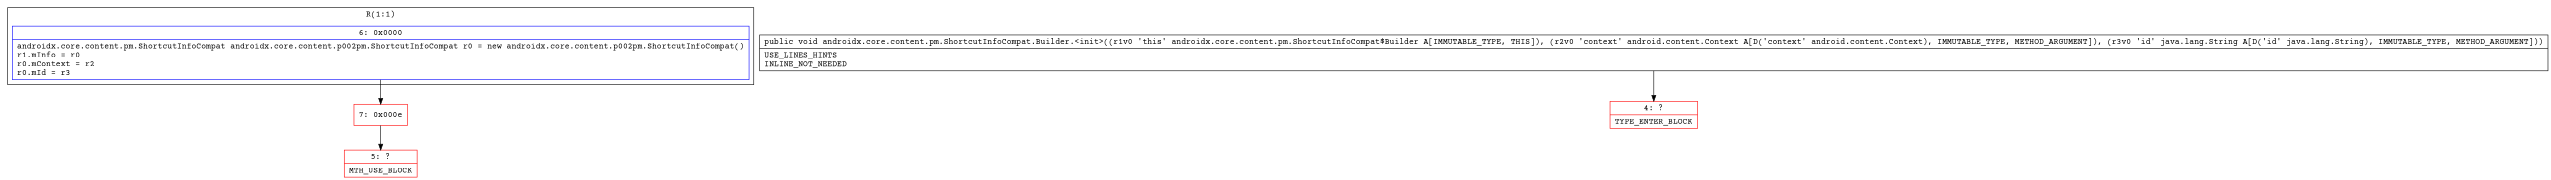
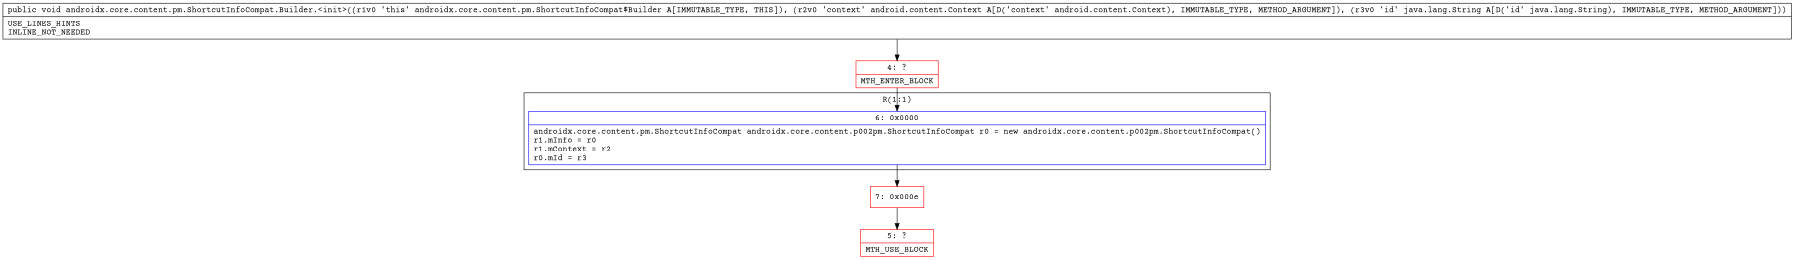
node "6: 0x0000": text "r0.mContext = r2" -> "r1.mContext = r2"
edge "4: ?" -> "6: 0x0000": added
node "4: ?": text "TYPE_ENTER_BLOCK" -> "MTH_ENTER_BLOCK"
